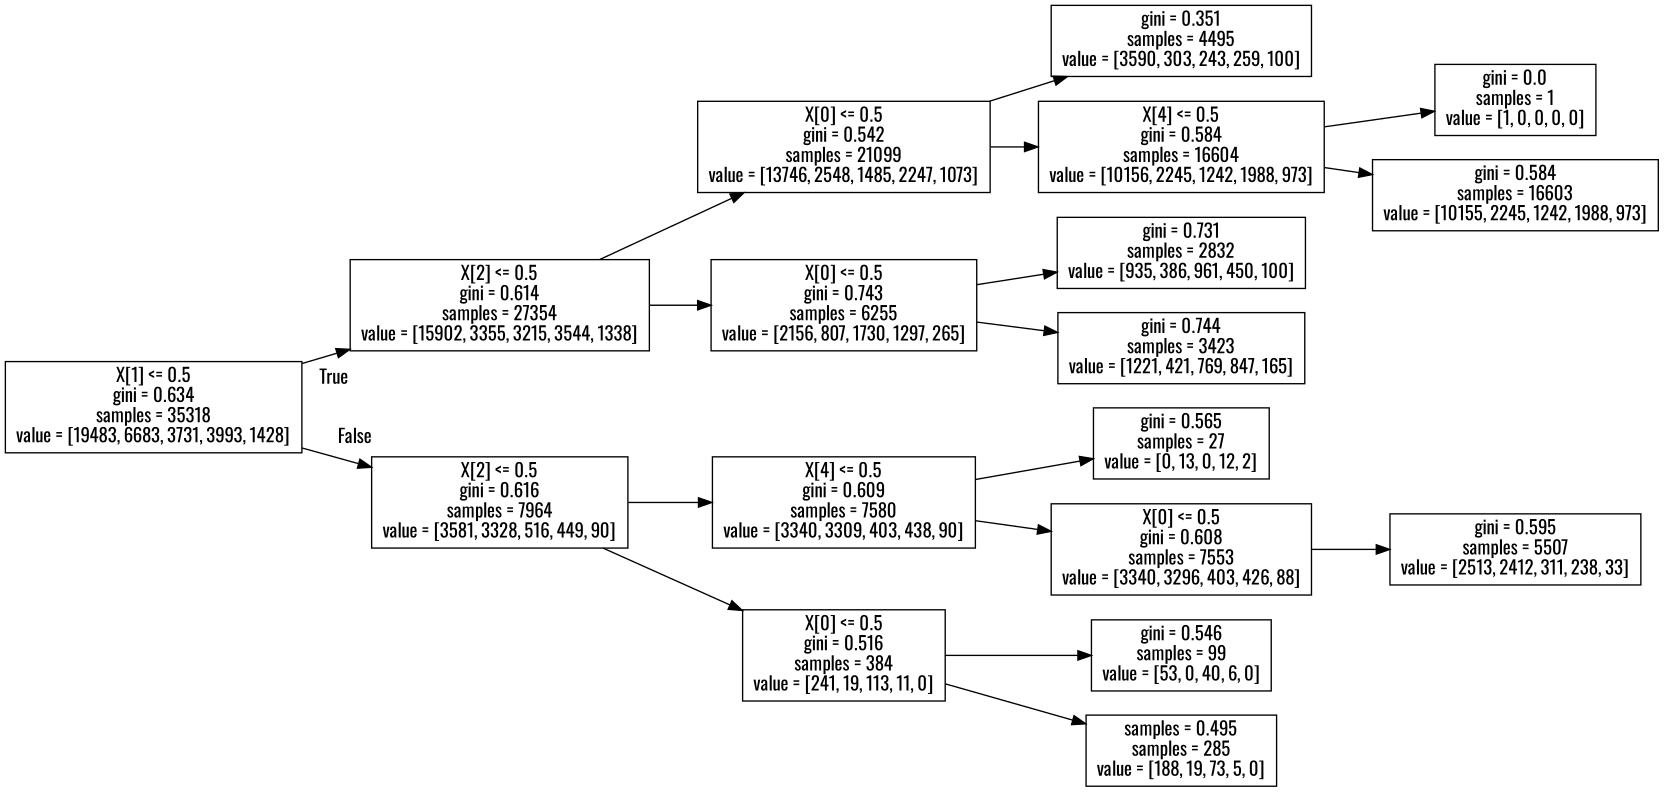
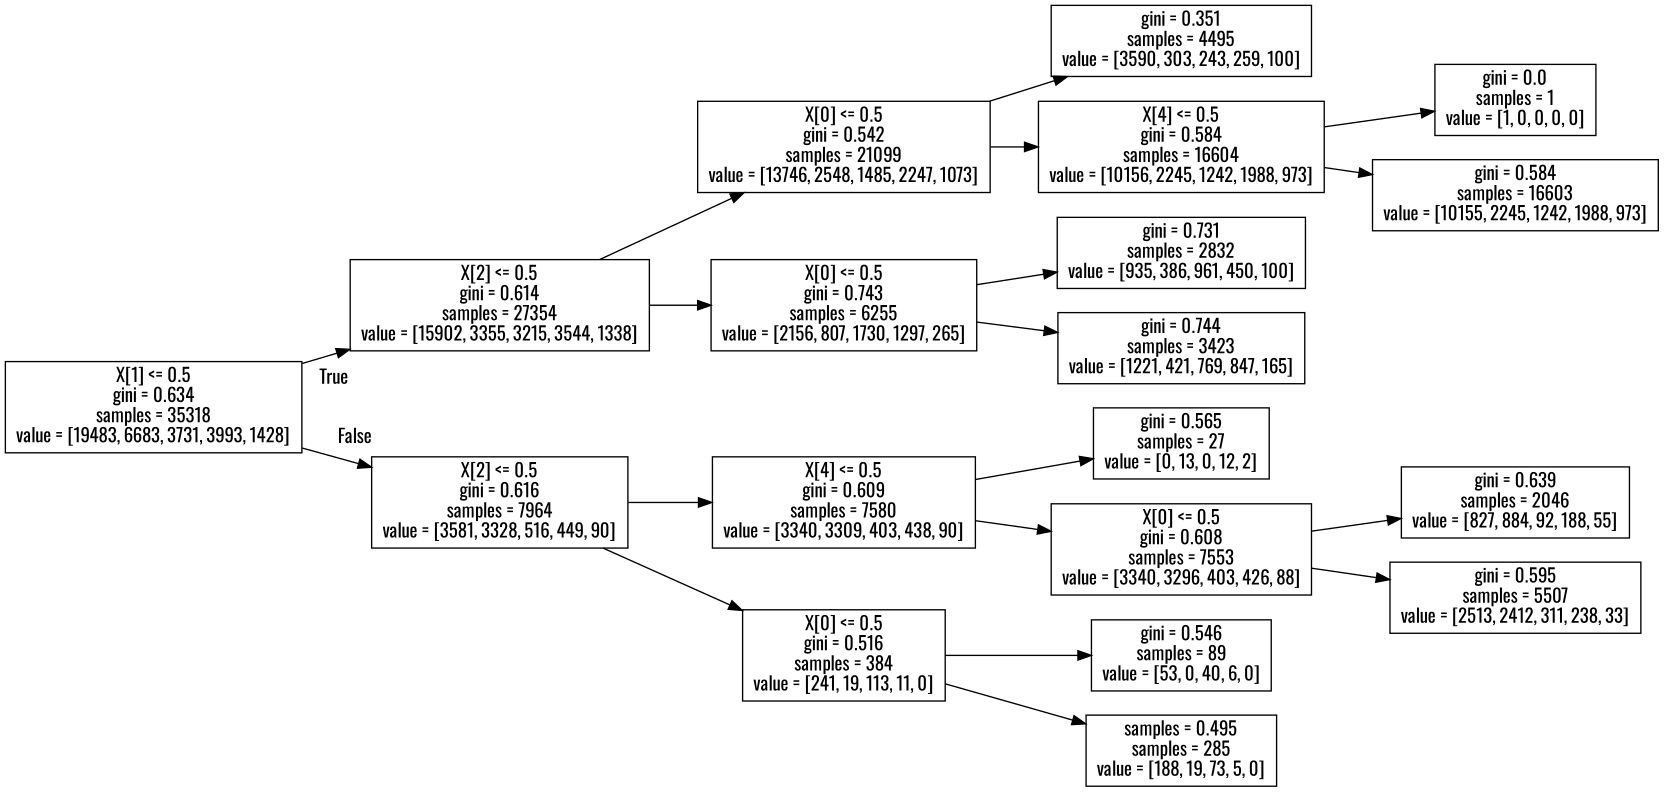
node "gini = 0.639 samples = 2046 value = [827, 884, 92, 188, 55]": added
node "gini = 0.546 samples = 99 value = [53, 0, 40, 6, 0]": label "gini = 0.546 samples = 99 value = [53, 0, 40, 6, 0]" -> "gini = 0.546 samples = 89 value = [53, 0, 40, 6, 0]"
